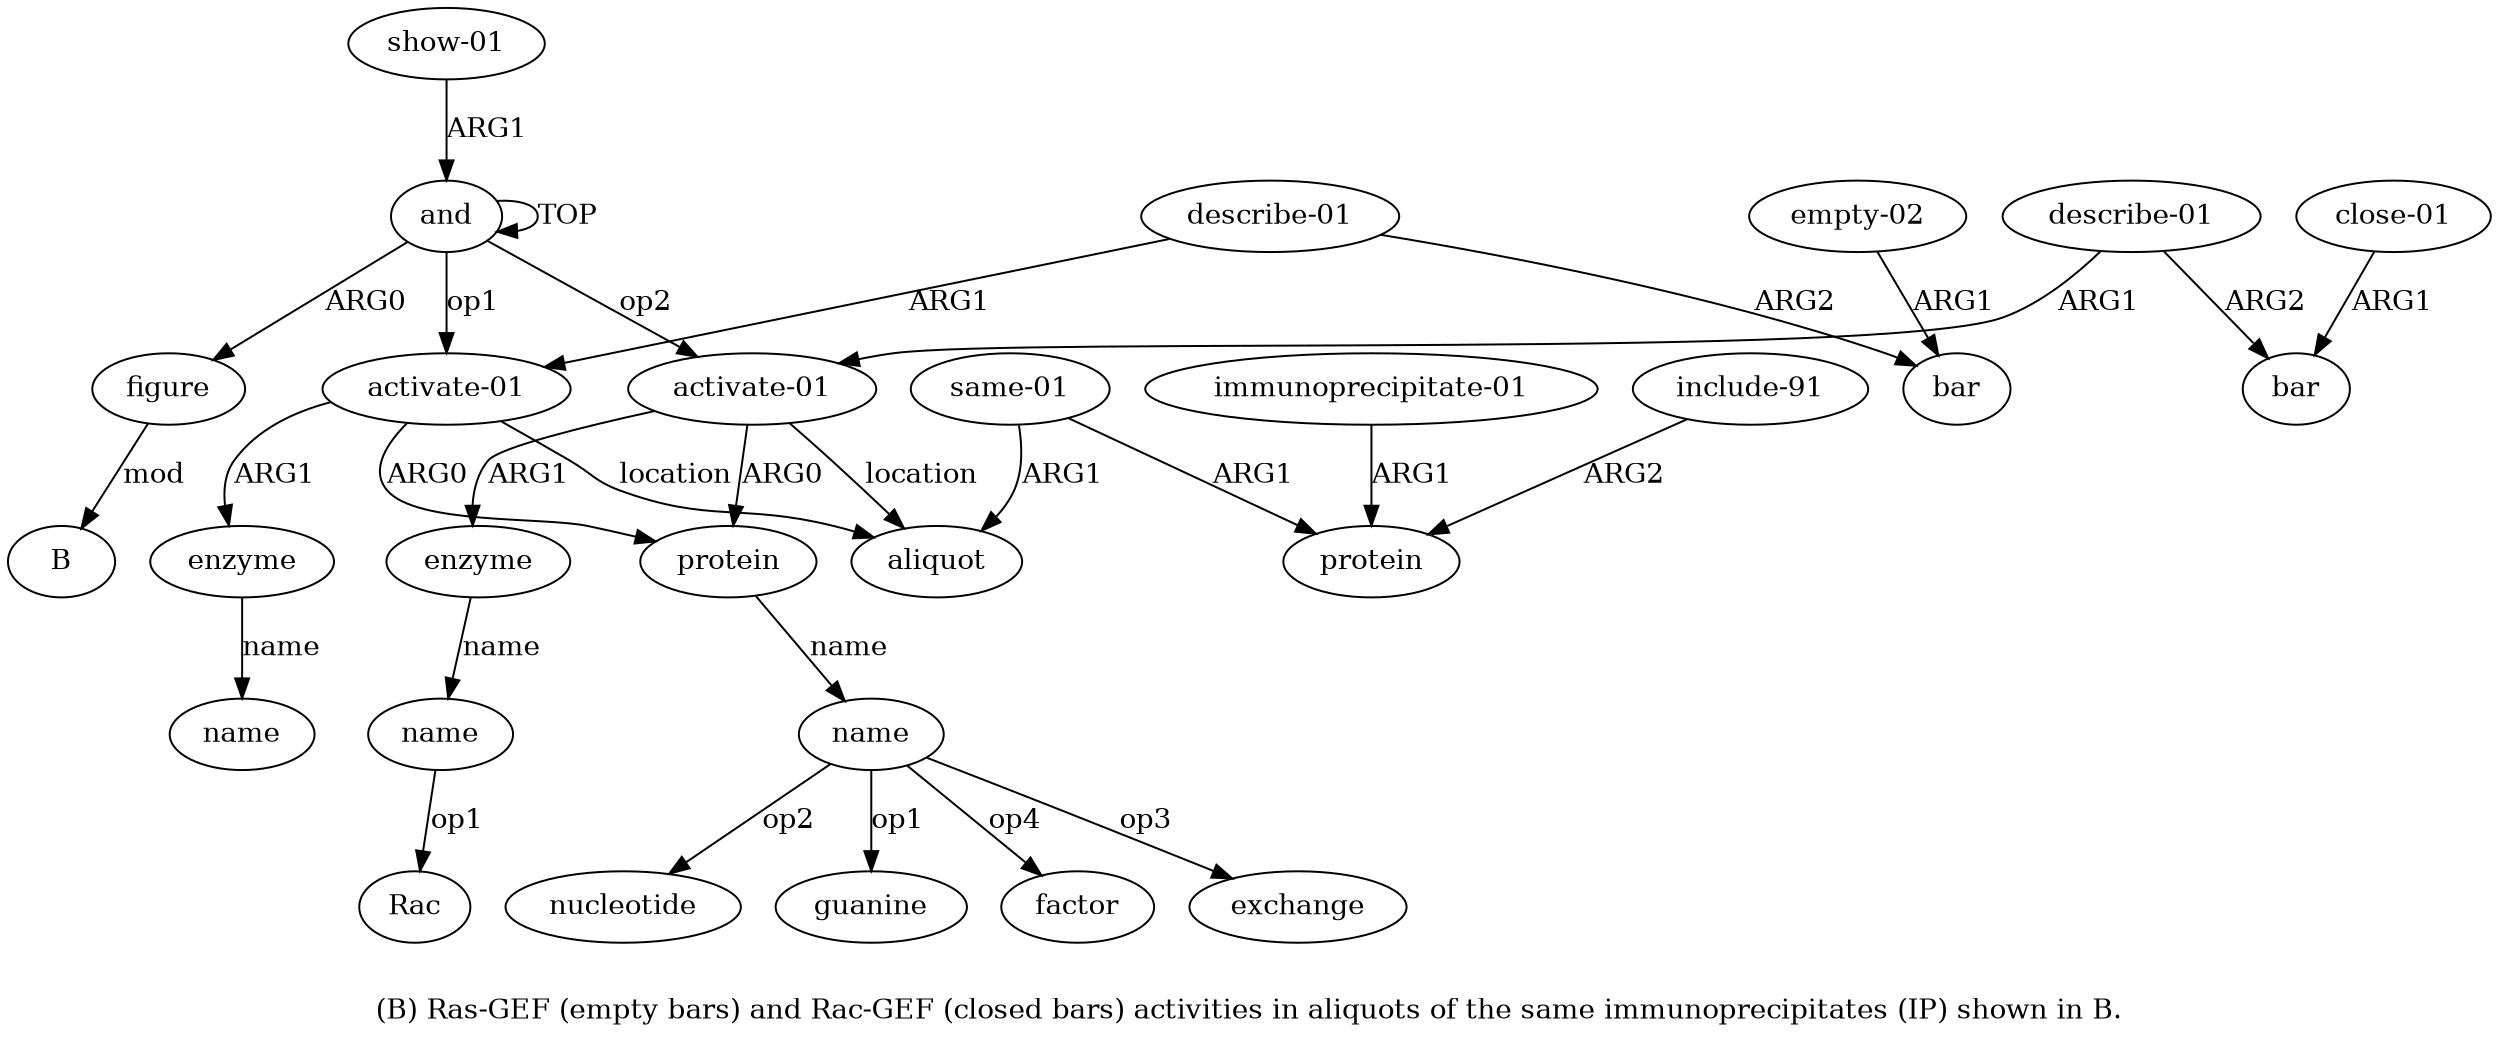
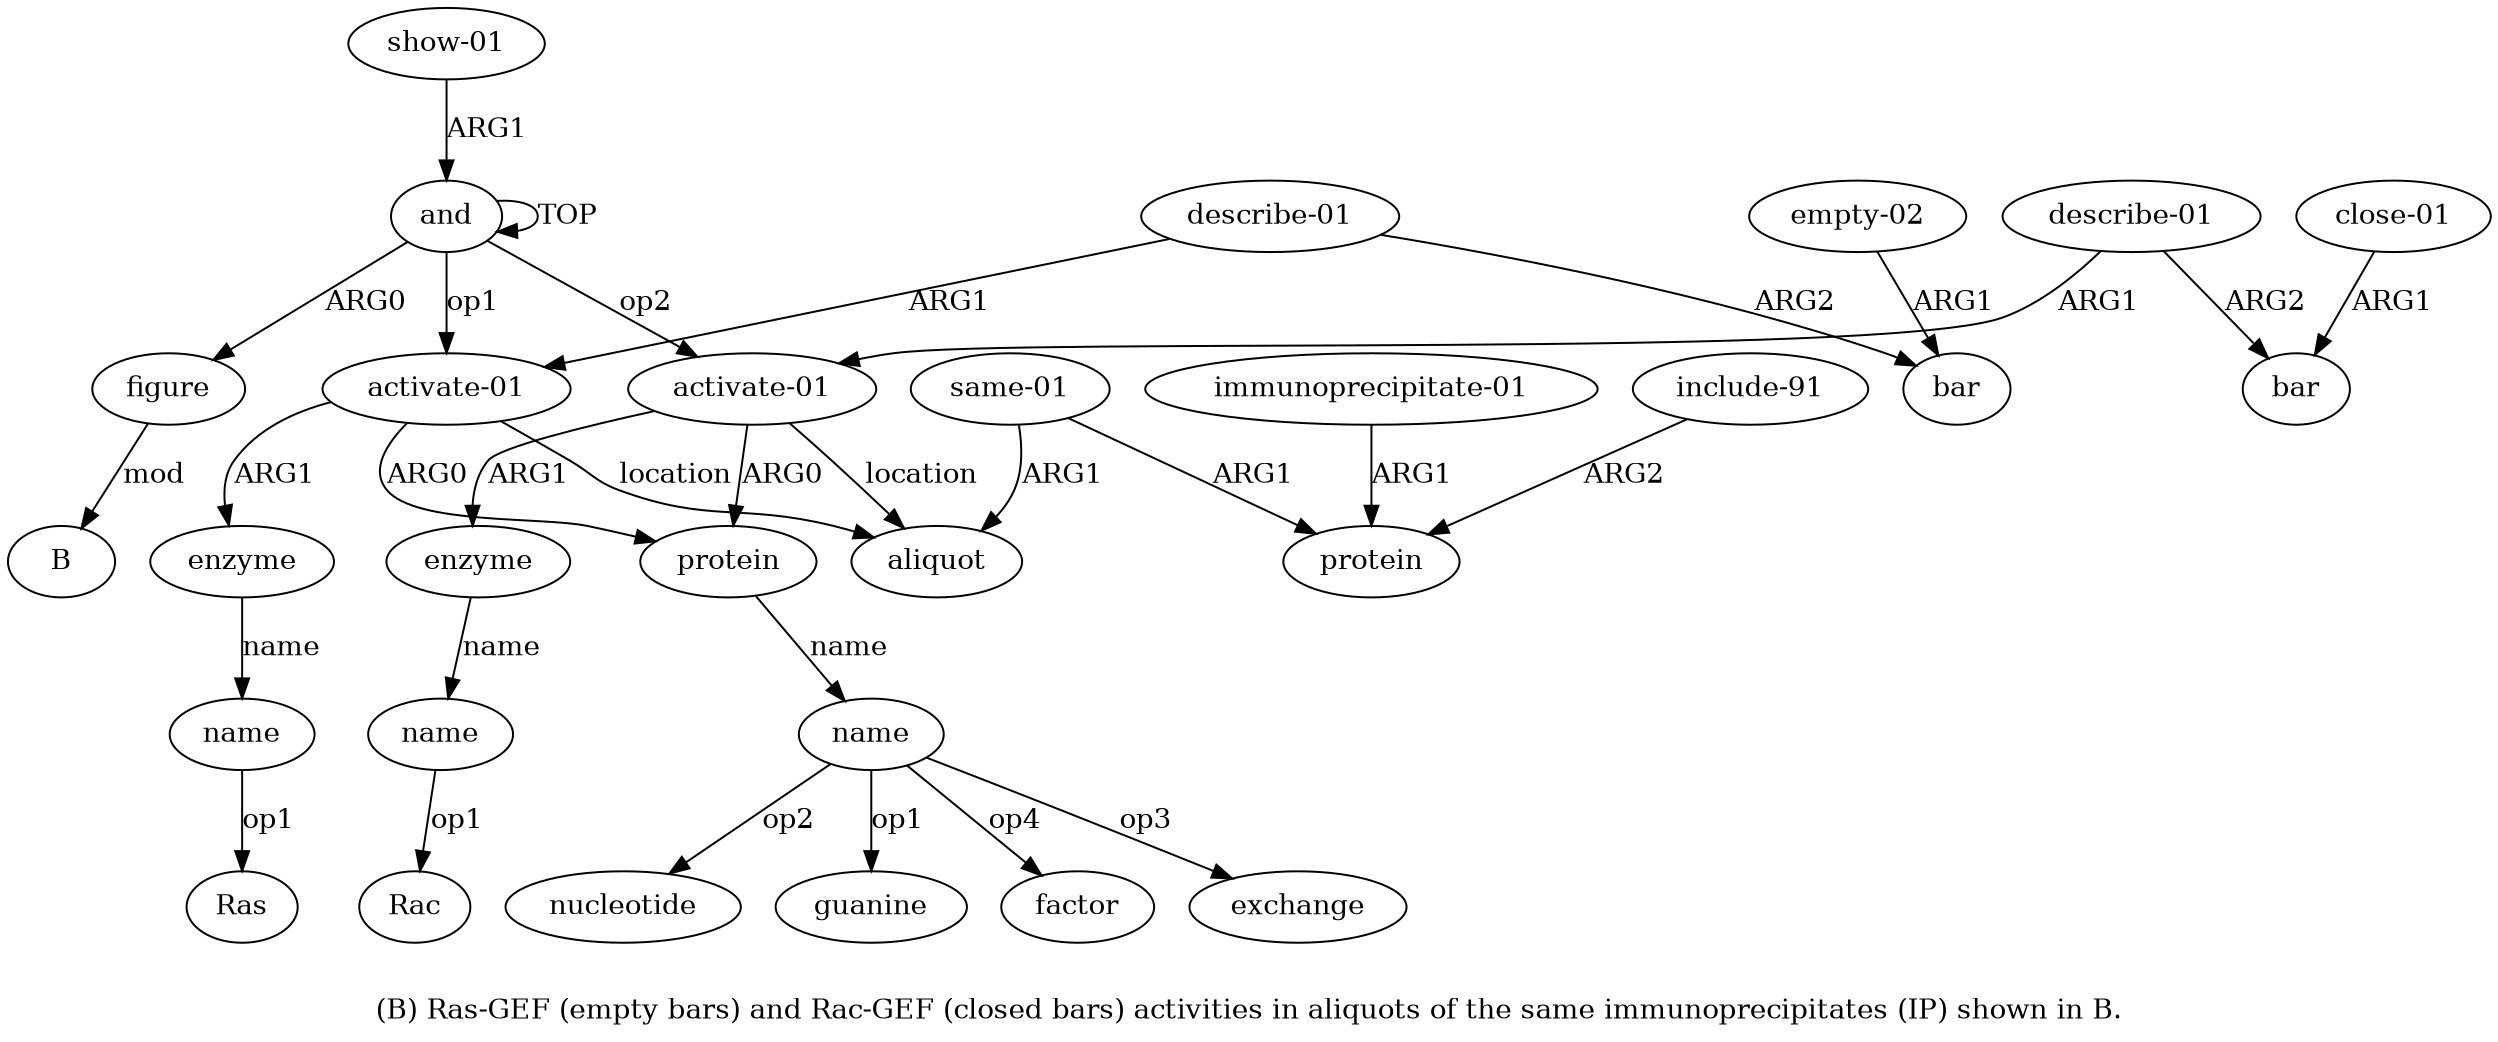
node "Ras": added
